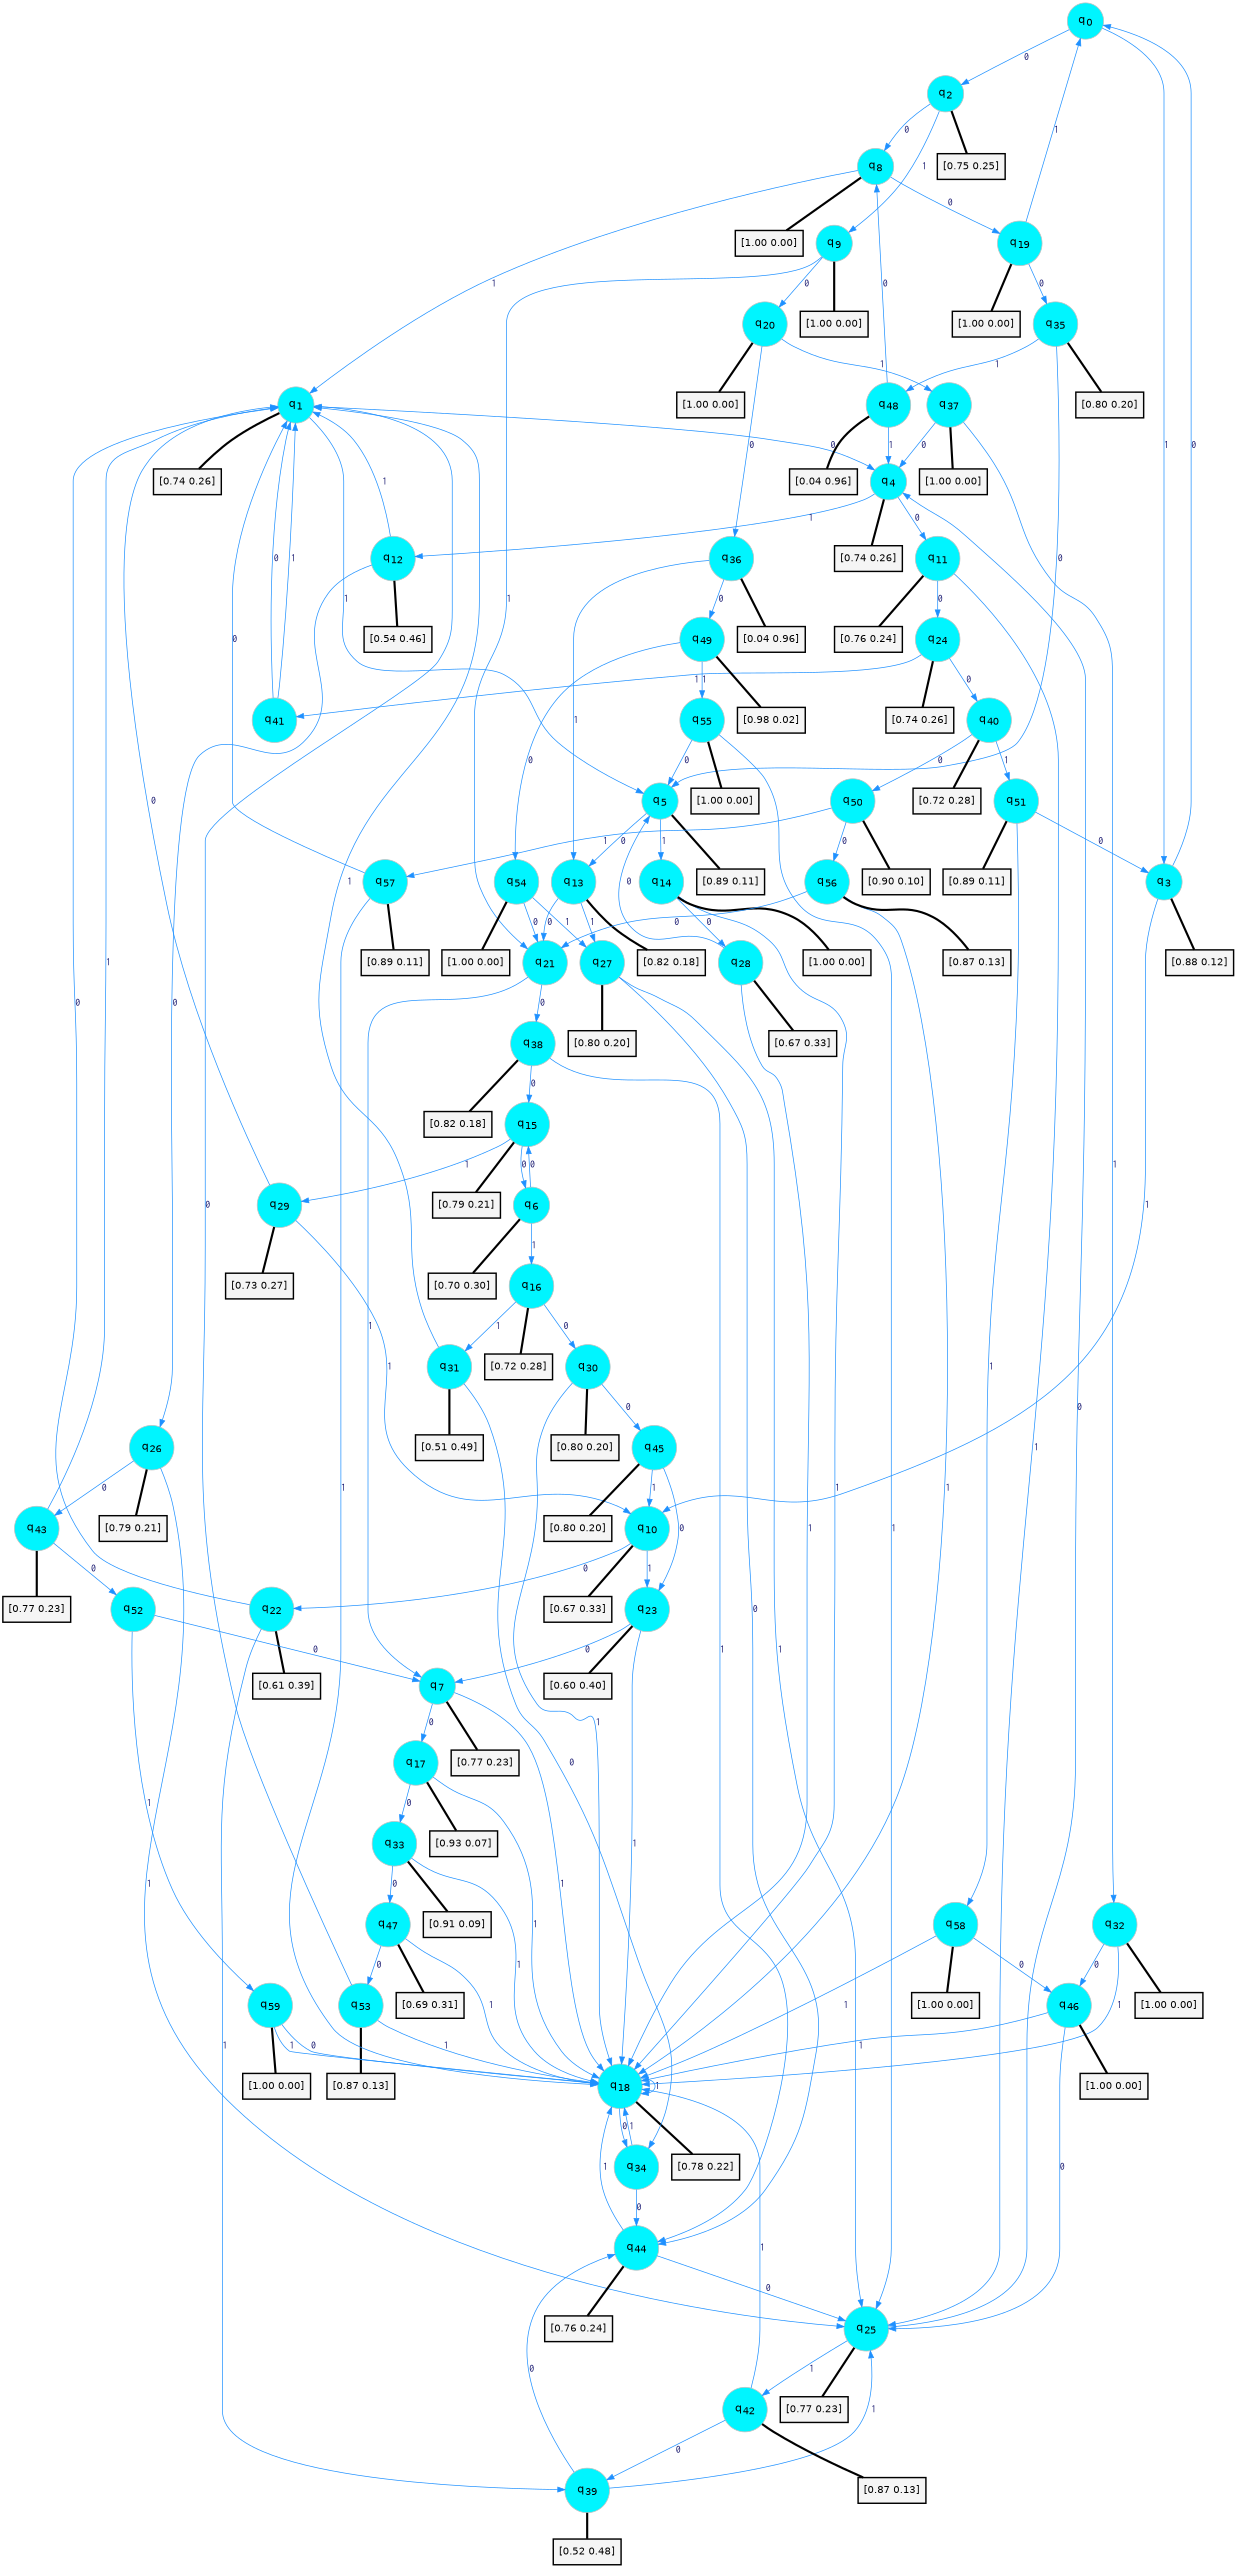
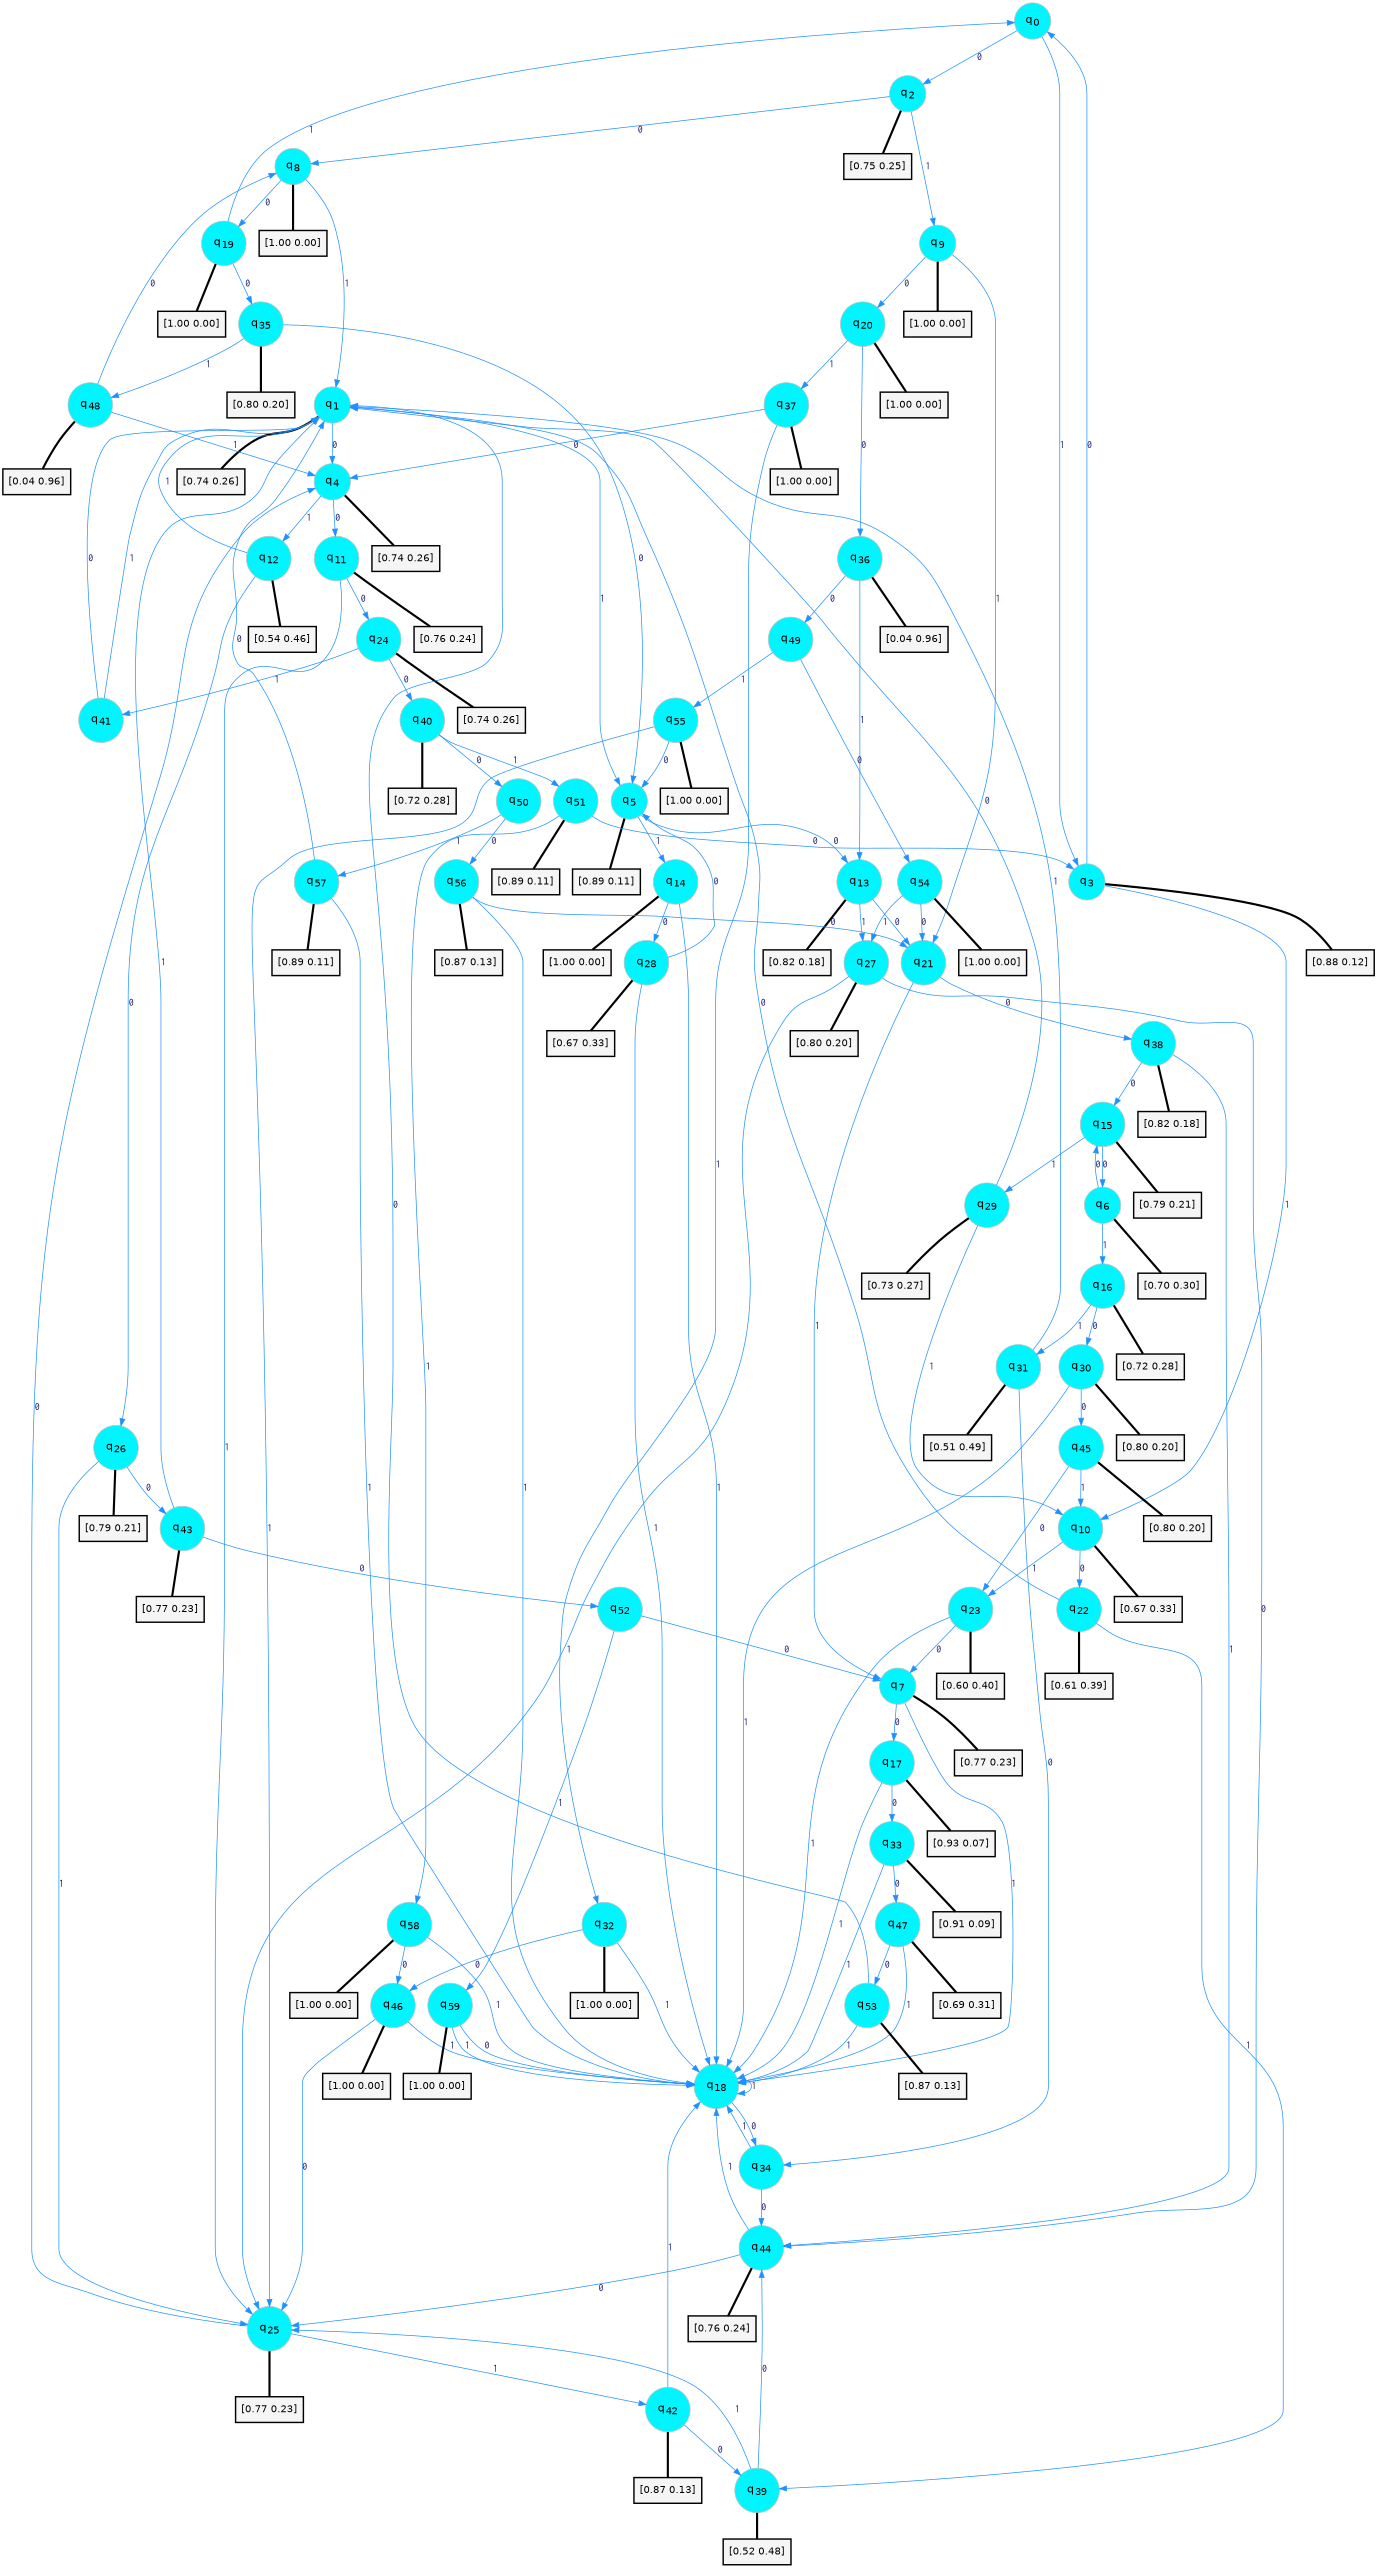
node "[0.98 0.02]": removed
node "[0.90 0.10]": removed
node "[0.78 0.22]": removed
